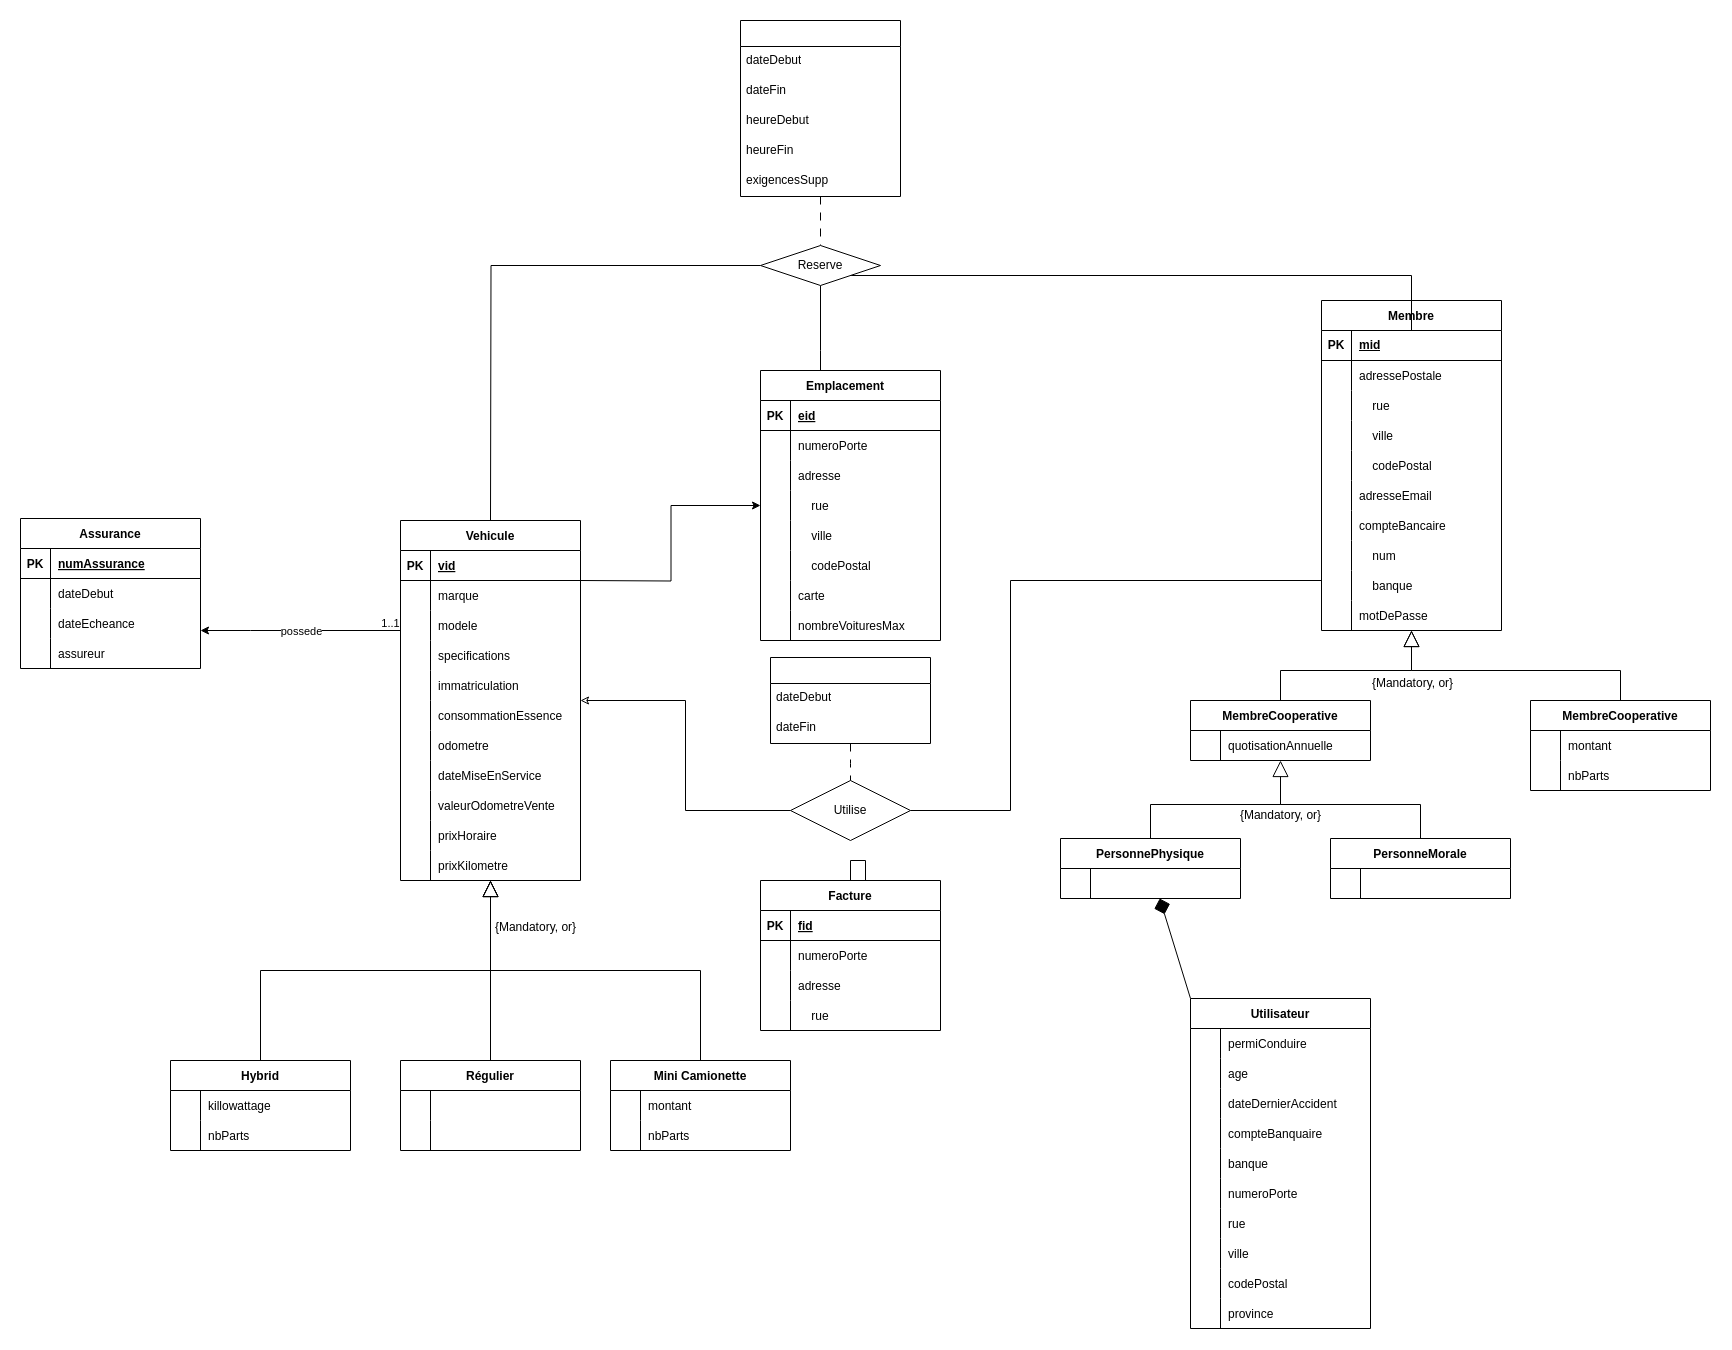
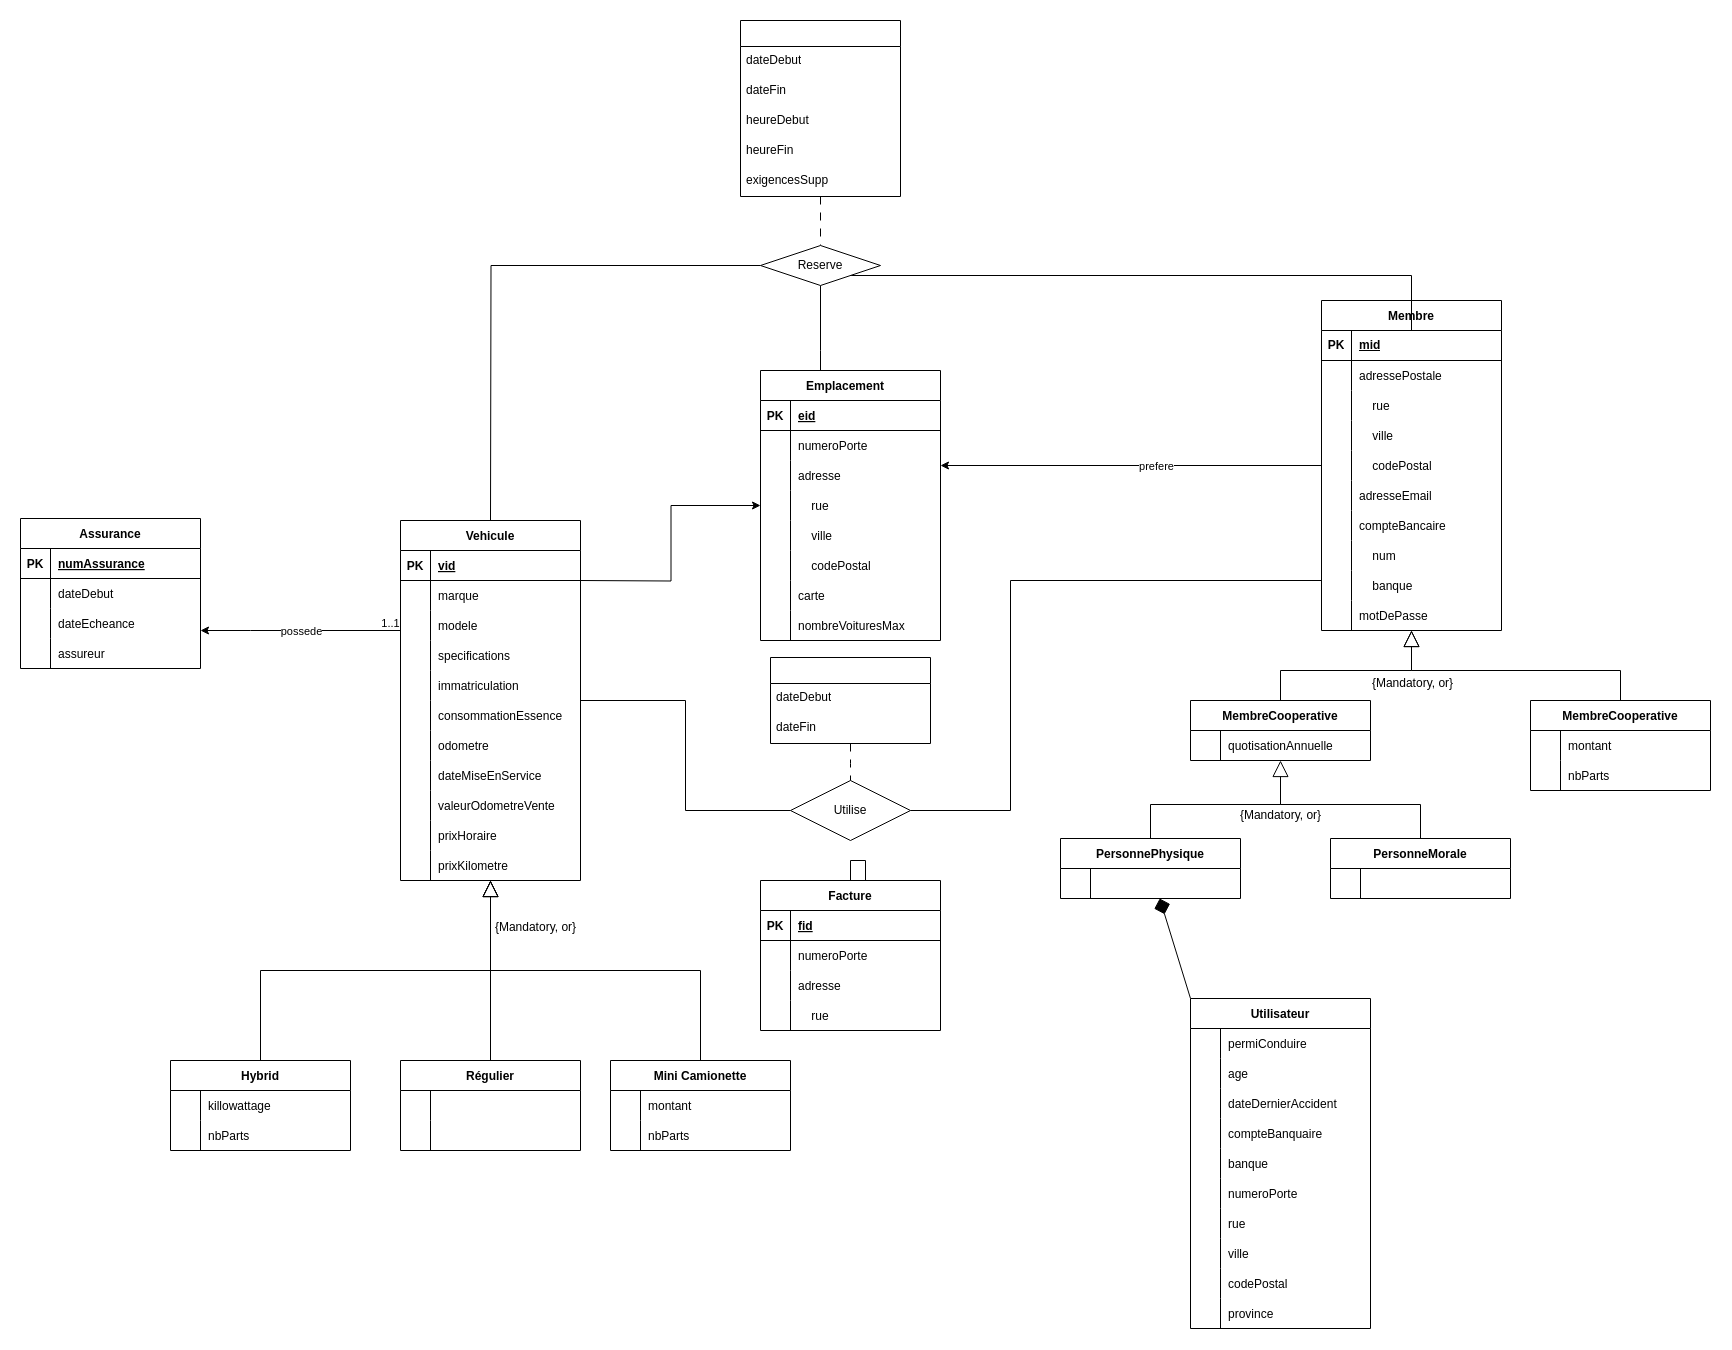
edge "Membre" -> "Emplacement": added, label "prefere"
edge "Utilise" -> "Vehicule": arrowhead classic -> none
